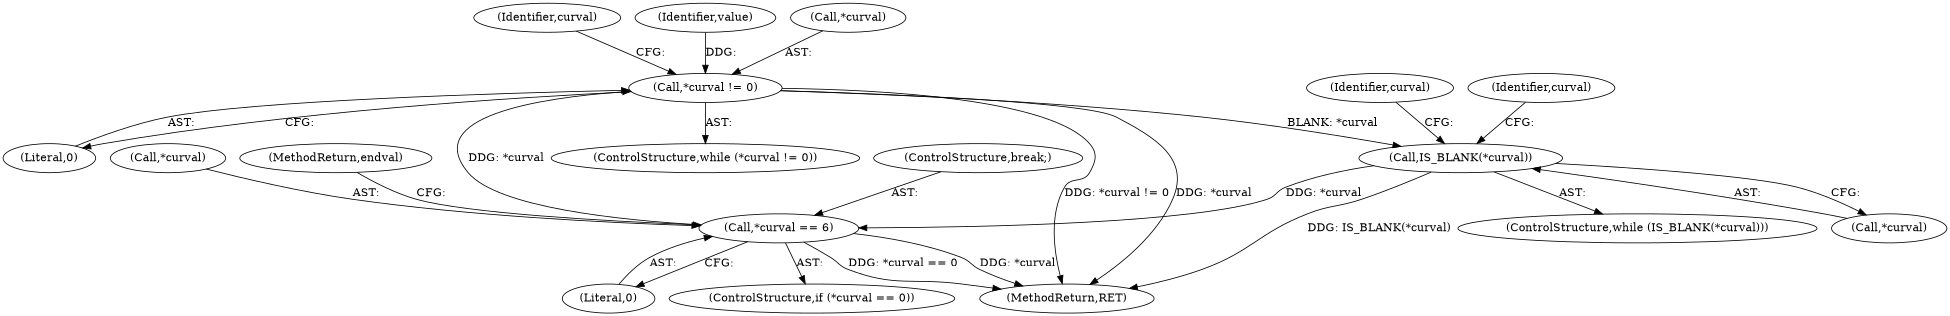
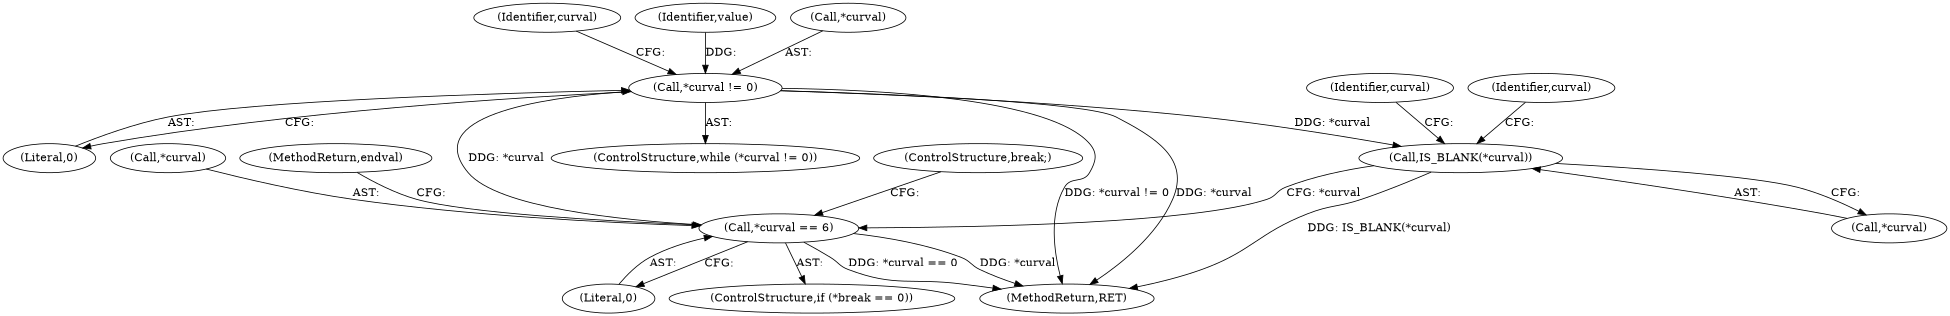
edge "(Call,*curval != 0)" -> "(Call,IS_BLANK(*curval))": label "BLANK: *curval" -> "DDG: *curval"
edge "(ControlStructure,break;)" -> "(Call,*curval == 6)": label "AST: " -> "CFG: "
edge "(Call,IS_BLANK(*curval))" -> "(Call,*curval == 6)": label "DDG: *curval" -> "CFG: *curval"
node "(ControlStructure,while (IS_BLANK(*curval)))": removed
node "(ControlStructure,if (*curval == 0))": label "(ControlStructure,if (*curval == 0))" -> "(ControlStructure,if (*break == 0))"
